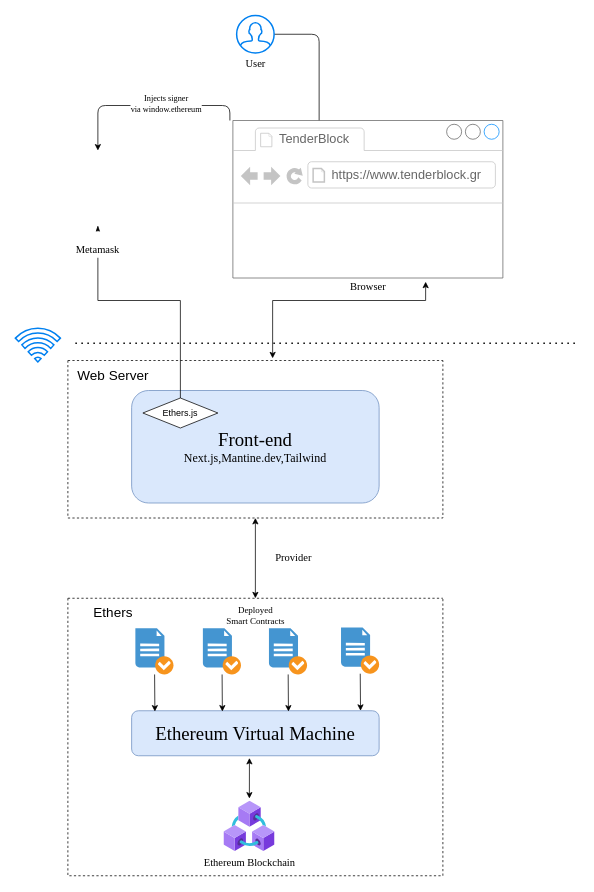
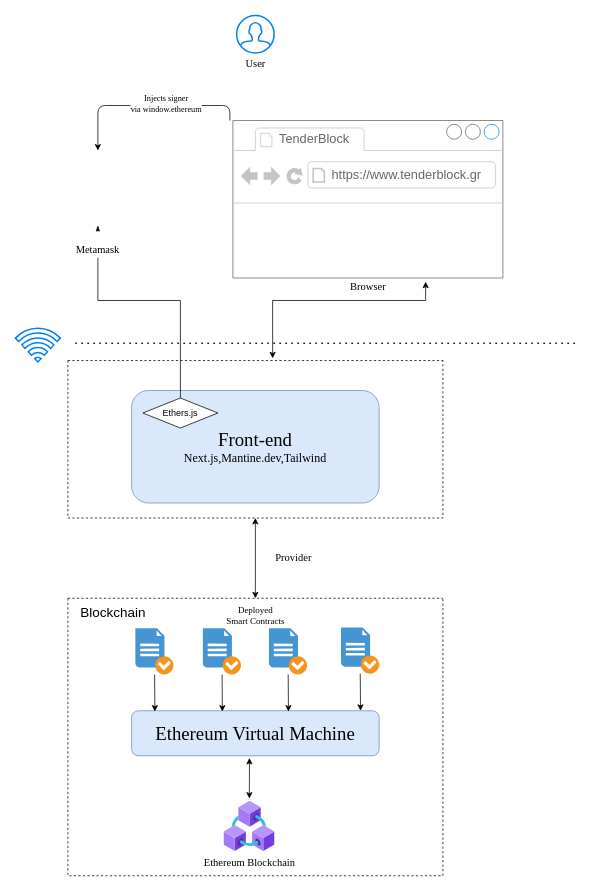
edge "User" -> "TenderBlock": removed
node "Web Server": removed
node "Ethers": label "Ethers" -> "Blockchain"
